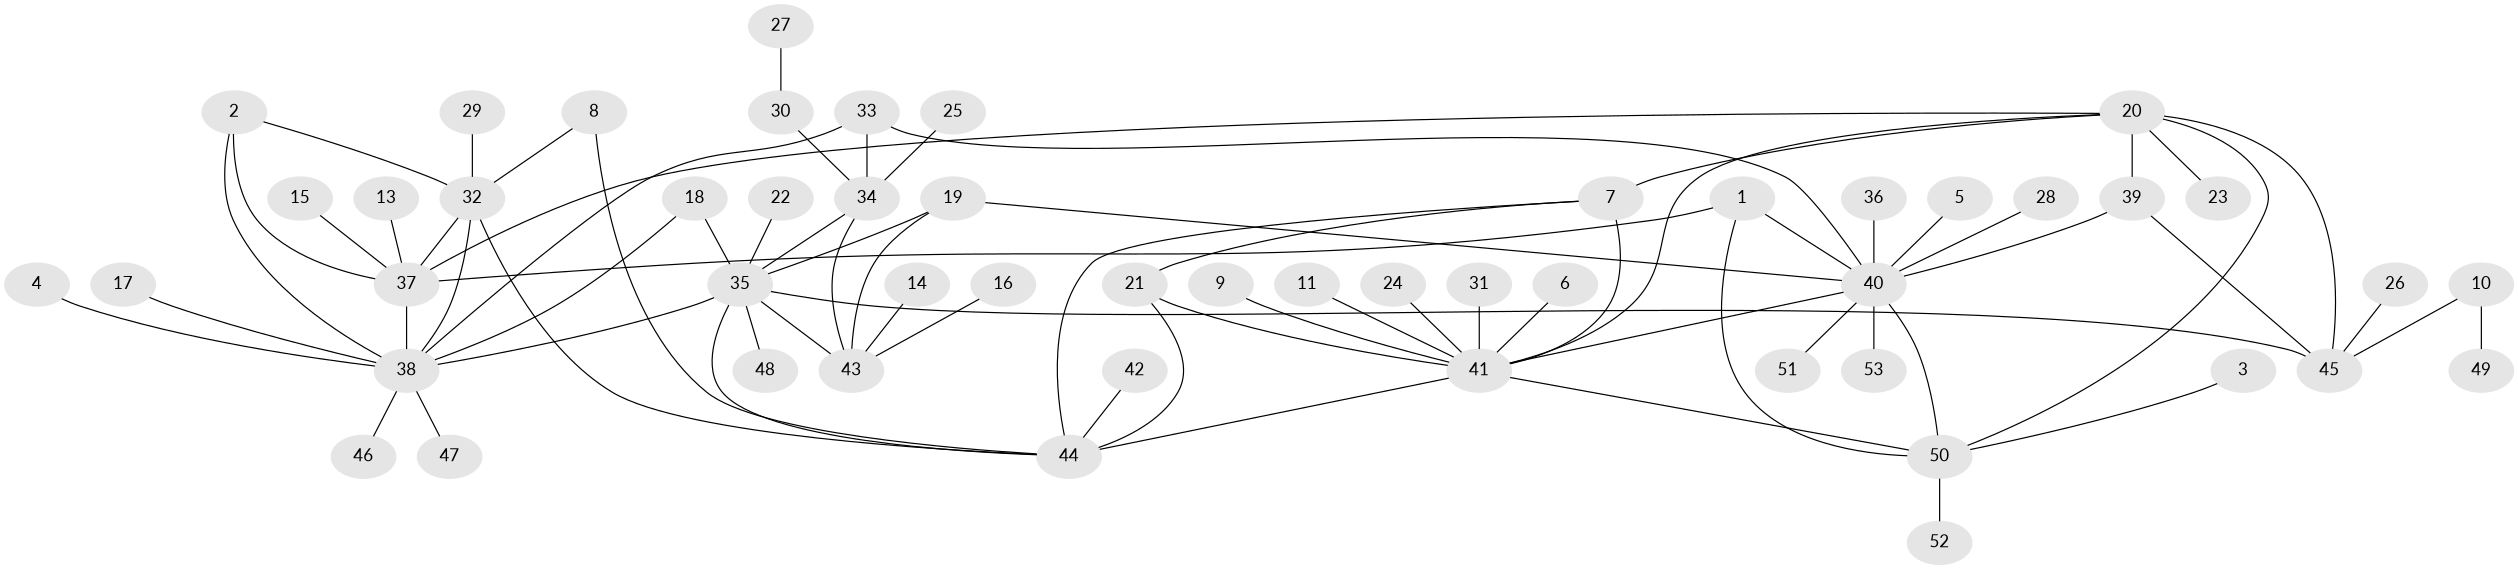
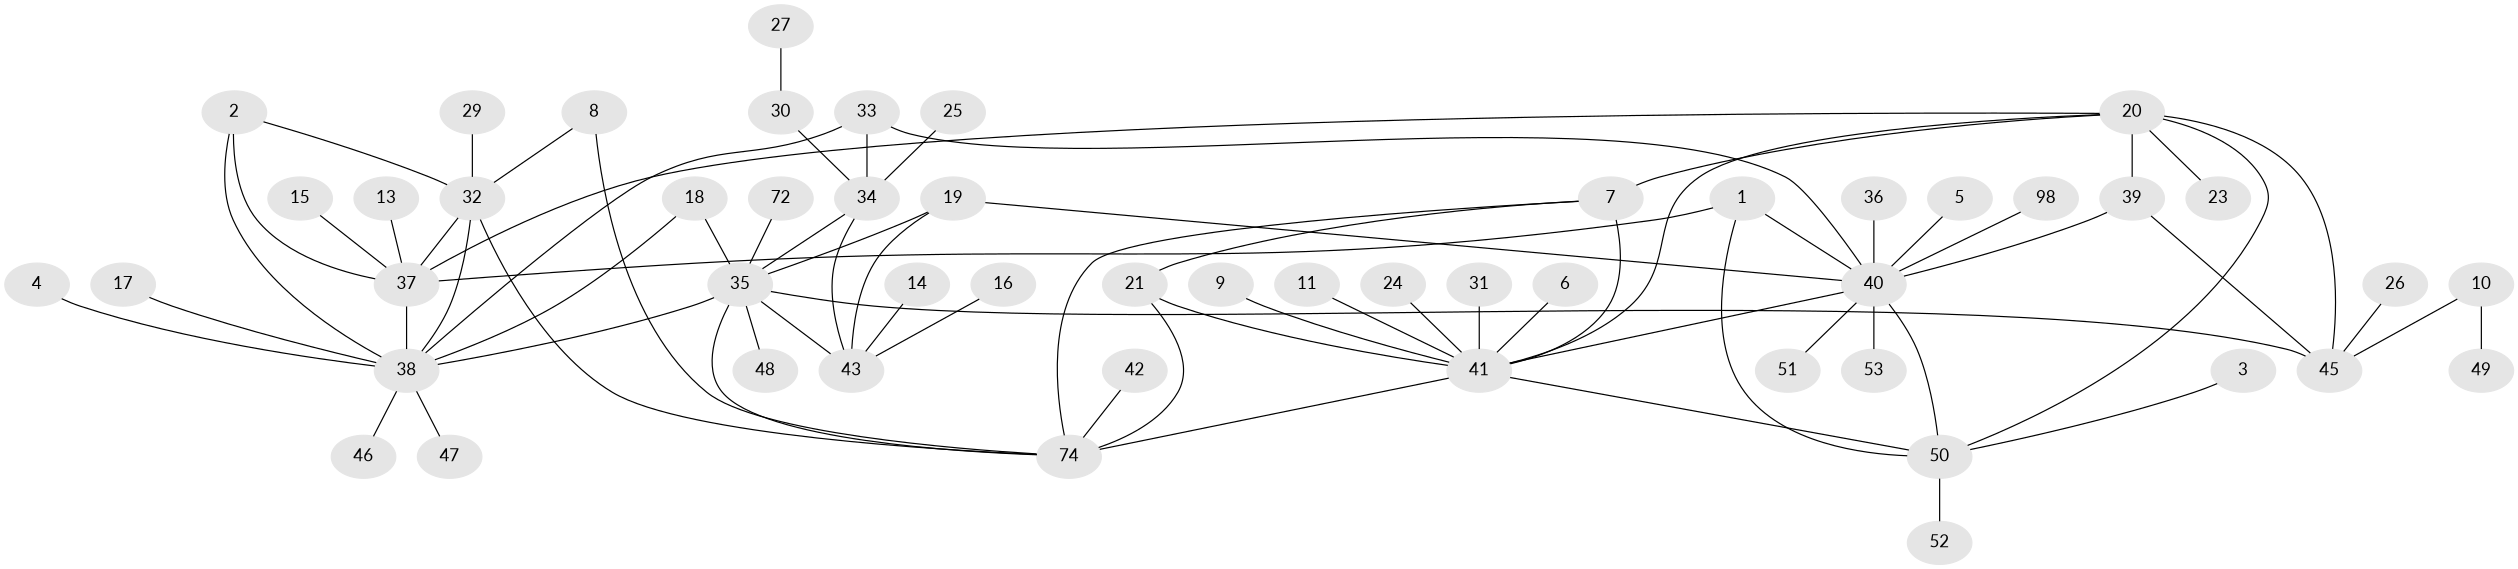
node "22": label "22" -> "72"
node "28": label "28" -> "98"
node "44": label "44" -> "74"
